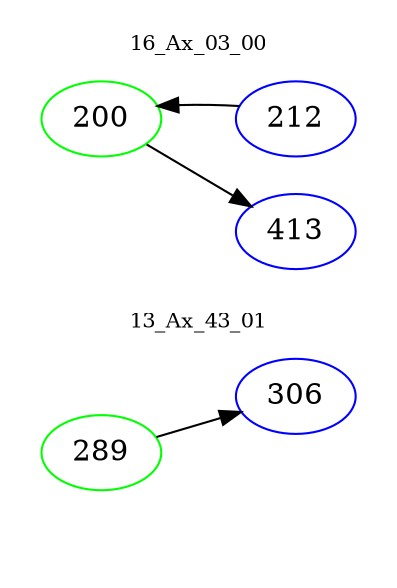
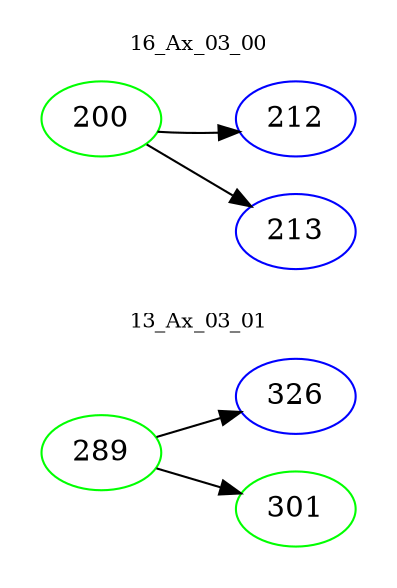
edge "212" -> "200": reversed
node "413": label "413" -> "213"
cluster "13_Ax_43_01": label "13_Ax_43_01" -> "13_Ax_03_01"
node "306": label "306" -> "326"
node "301": added
